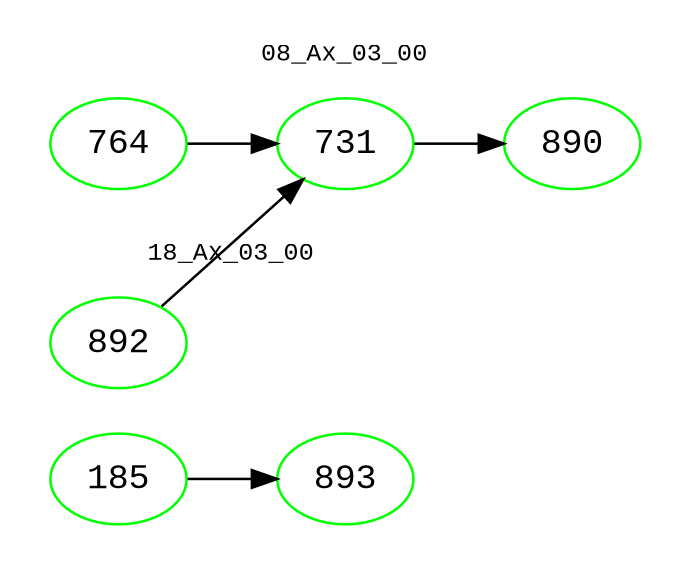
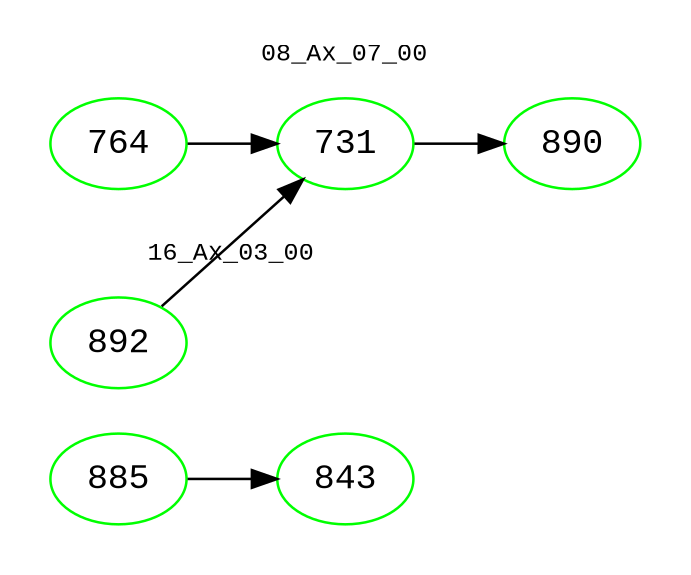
cluster "08_Ax_03_00": label "08_Ax_03_00" -> "08_Ax_07_00"
cluster "18_Ax_03_00": label "18_Ax_03_00" -> "16_Ax_03_00"
node "185": label "185" -> "885"
node "893": label "893" -> "843"
